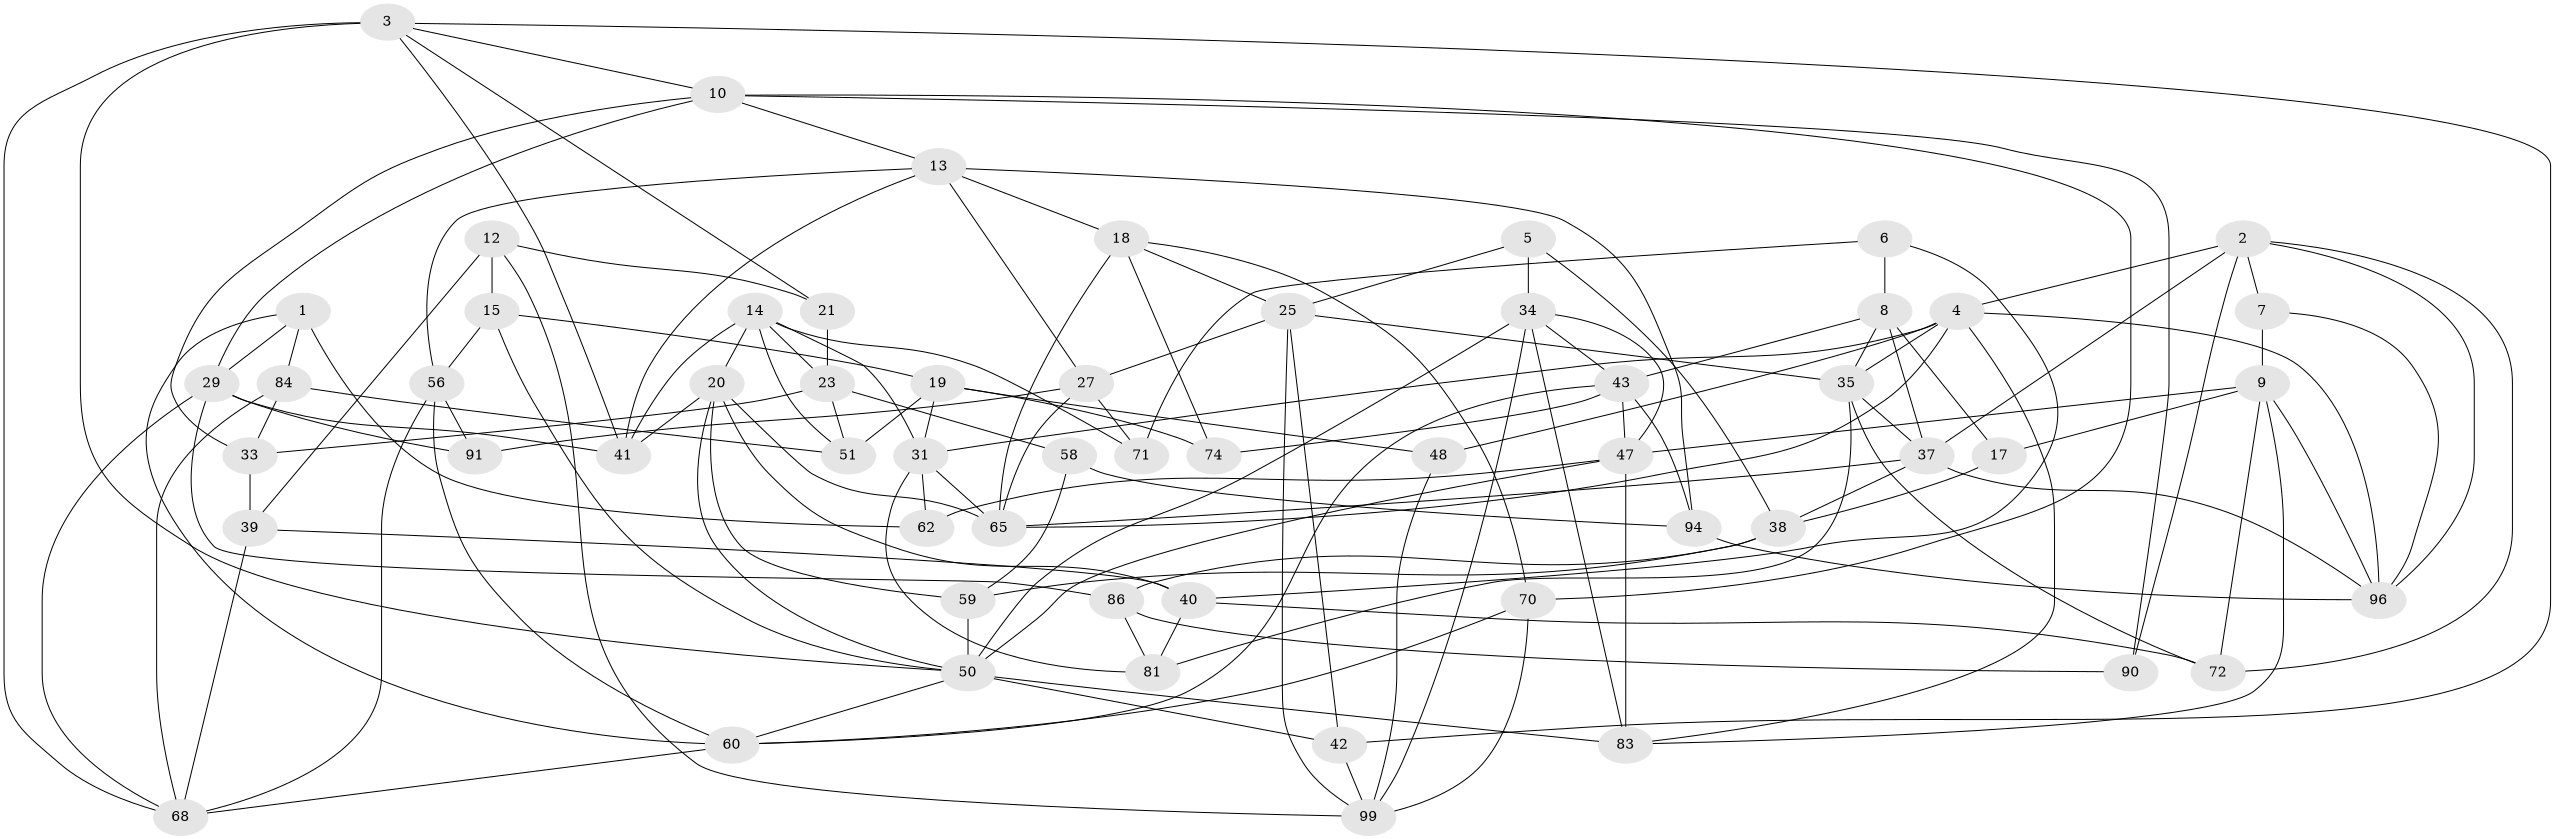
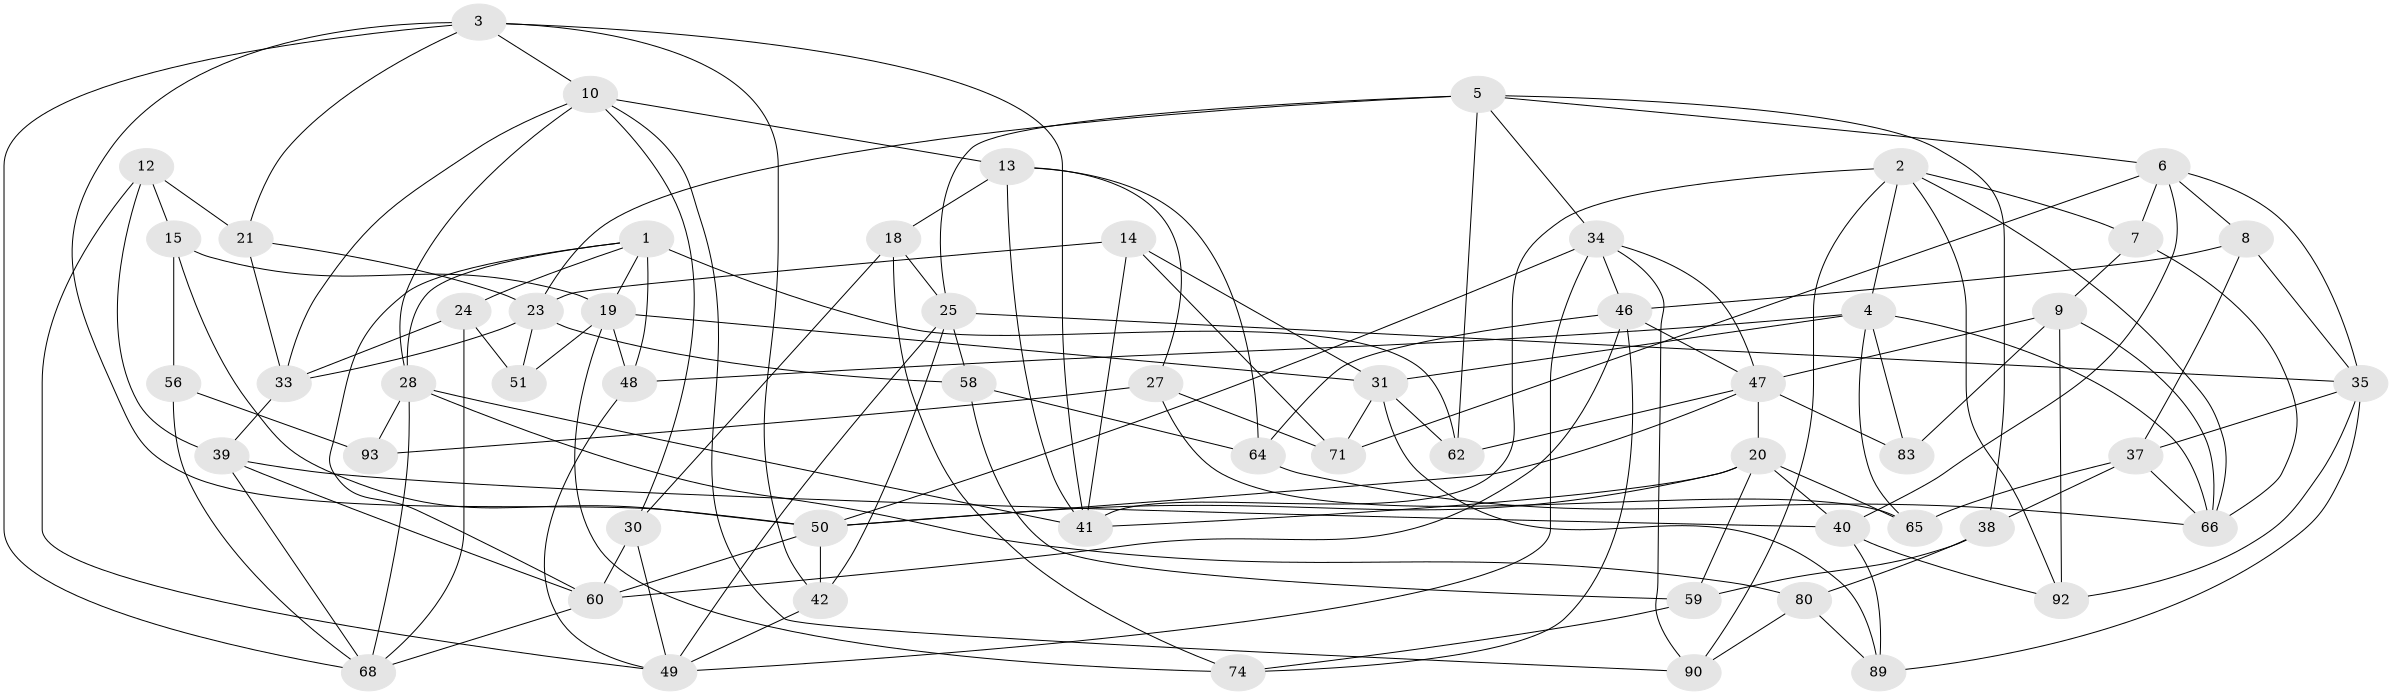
edge "5" -- "6": added
edge "5" -- "23": added
edge "13" -- "56": removed
edge "6" -- "7": added
edge "1" -- "19": added
edge "5" -- "62": added
edge "1" -- "48": added
edge "21" -- "33": added
edge "25" -- "27": now "25" -- "58"
edge "2" -- "37": now "2" -- "41"
edge "4" -- "35": now "6" -- "35"
edge "14" -- "20": now "47" -- "20"
edge "18" -- "65": removed
node "29": label "29" -> "28"
node "84": label "84" -> "24"
node "43": label "43" -> "46"
edge "14" -- "51": removed
node "91": label "91" -> "93"
node "17": removed
edge "31" -- "65": now "31" -- "71"
edge "34" -- "83": now "34" -- "90"
node "94": label "94" -> "64"
node "86": label "86" -> "80"
node "70": label "70" -> "30"
node "96": label "96" -> "66"
edge "56" -- "60": now "39" -- "60"
edge "59" -- "50": now "59" -- "74"
node "81": label "81" -> "89"
node "72": label "72" -> "92"
edge "50" -- "83": removed
node "99": label "99" -> "49"
